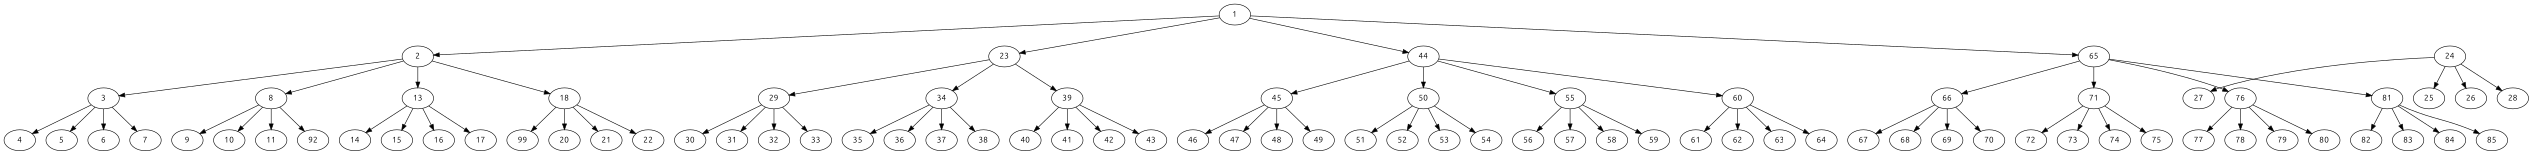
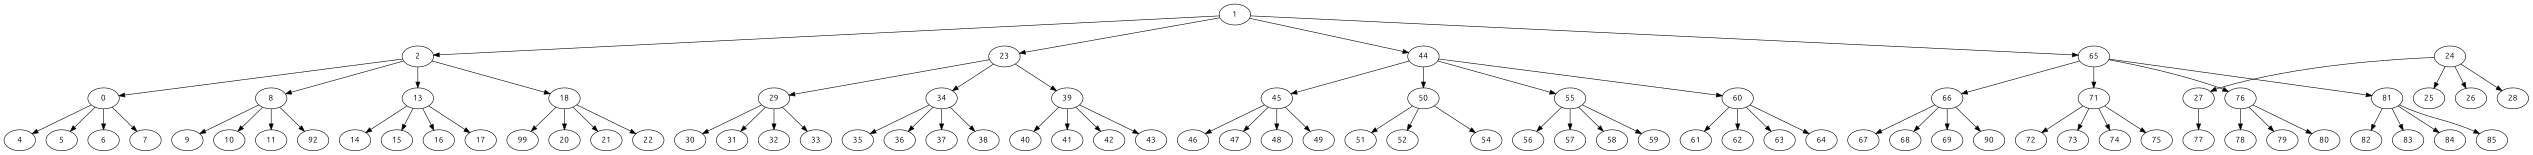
node "3": label "3" -> "0"
edge "76" -> "77": now "27" -> "77"
node "53": removed
node "70": label "70" -> "90"
